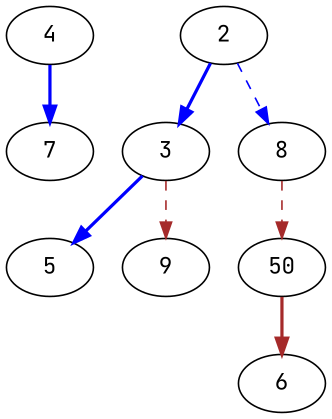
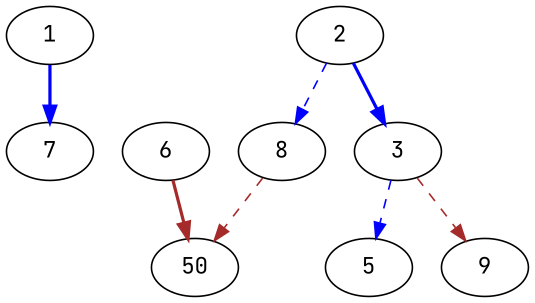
node "4": label "4" -> "1"
edge "3" -> "5": style bold -> dashed
edge "50" -> "6": reversed
